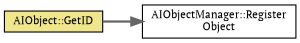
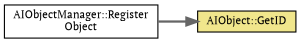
edge "AIObject::GetID" -> "AIObjectManager::Register Object": reversed
